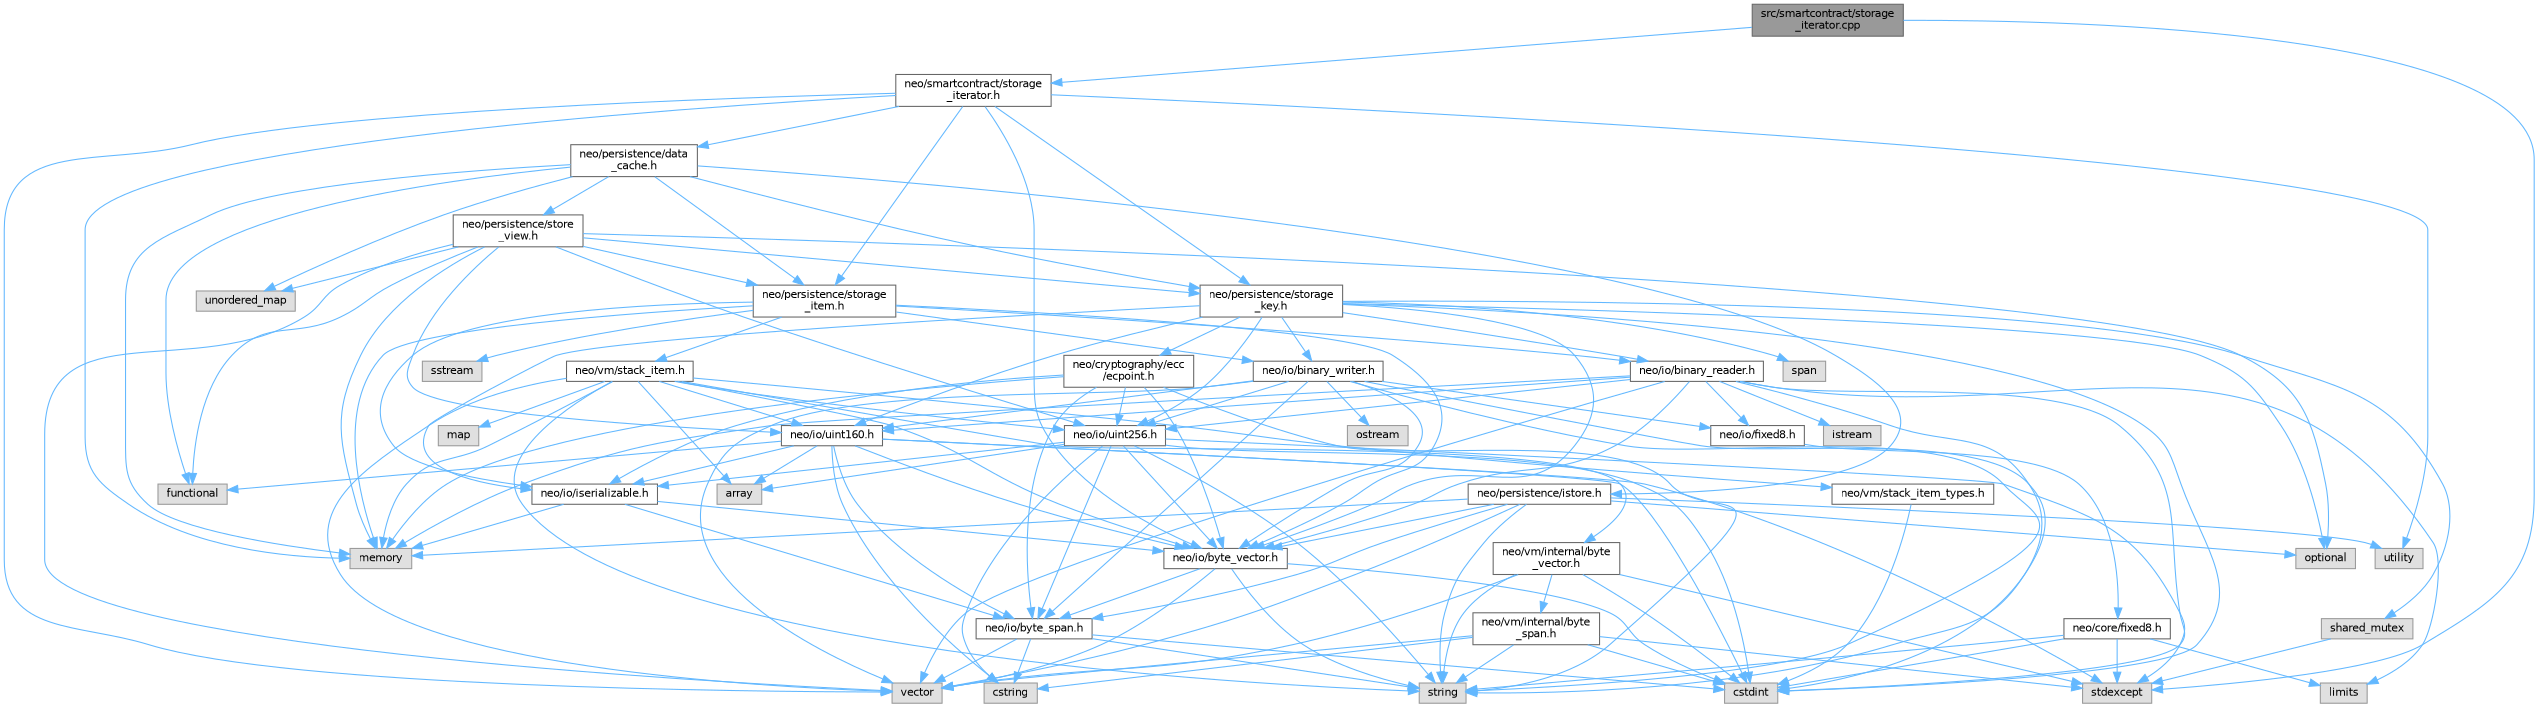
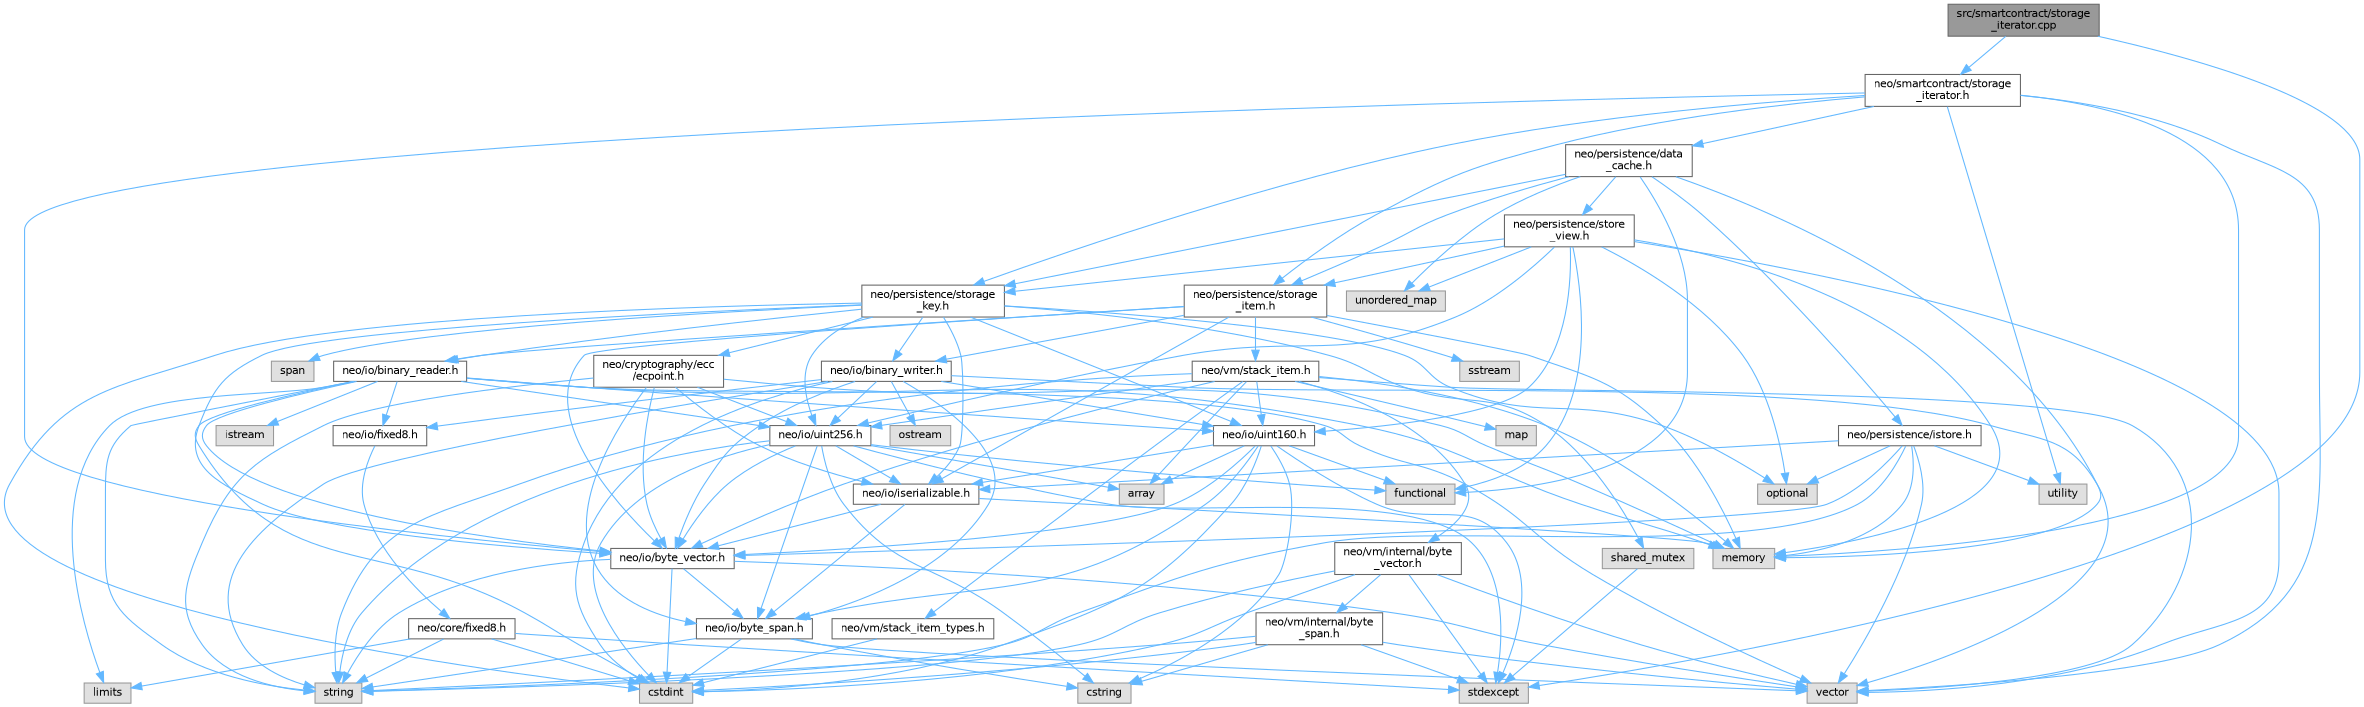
edge "neo/io/uint256.h" -> "functional": added
edge "neo/persistence/istore.h" -> "neo/io/byte_span.h": now "neo/persistence/istore.h" -> "neo/io/iserializable.h"
